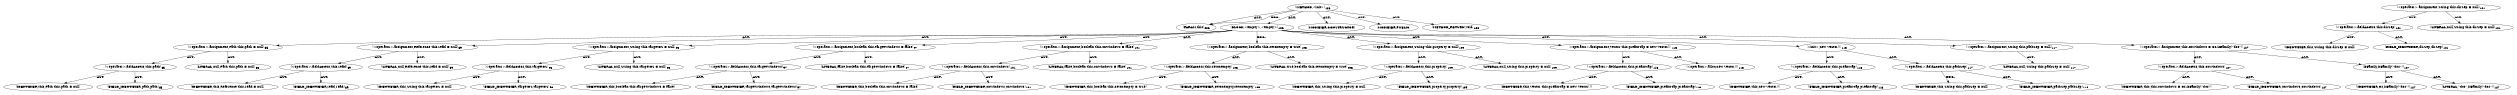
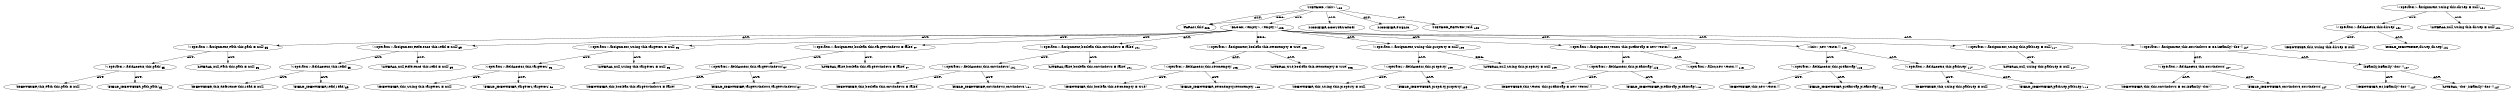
edge "(<operator>.assignment,String this.property = null)" -> "(LITERAL,null,String this.property = null)": label "AST: " -> "DDG: "
node "(<operator>.fieldAccess,this.refid)": text "89" -> "83"
edge "(<operator>.fieldAccess,this.pathSep)" -> "(IDENTIFIER,this,String this.pathSep = null)": label "DDG: " -> "AST: "
